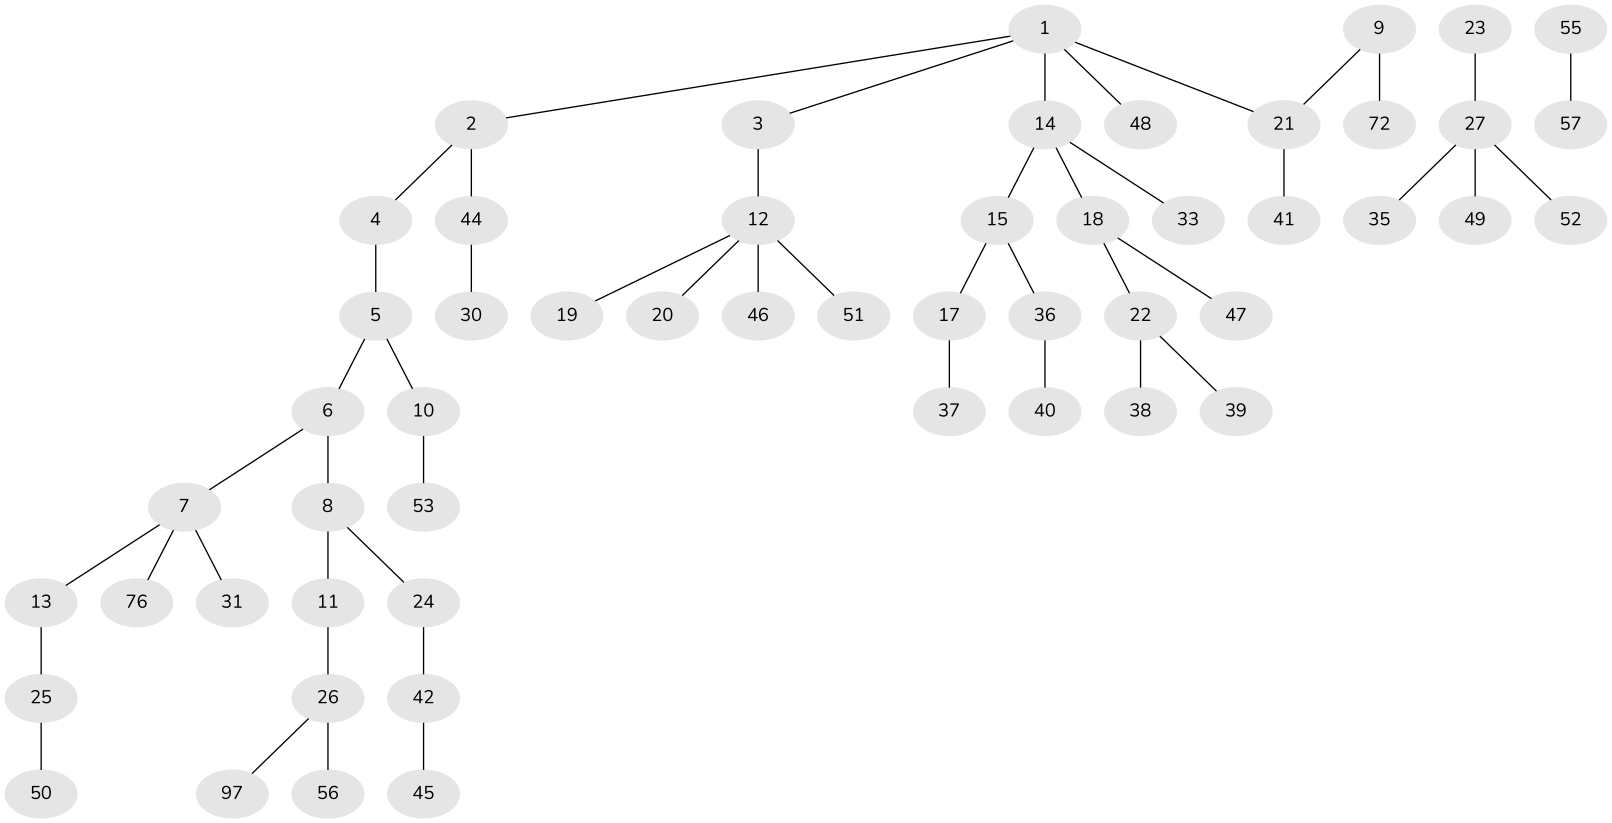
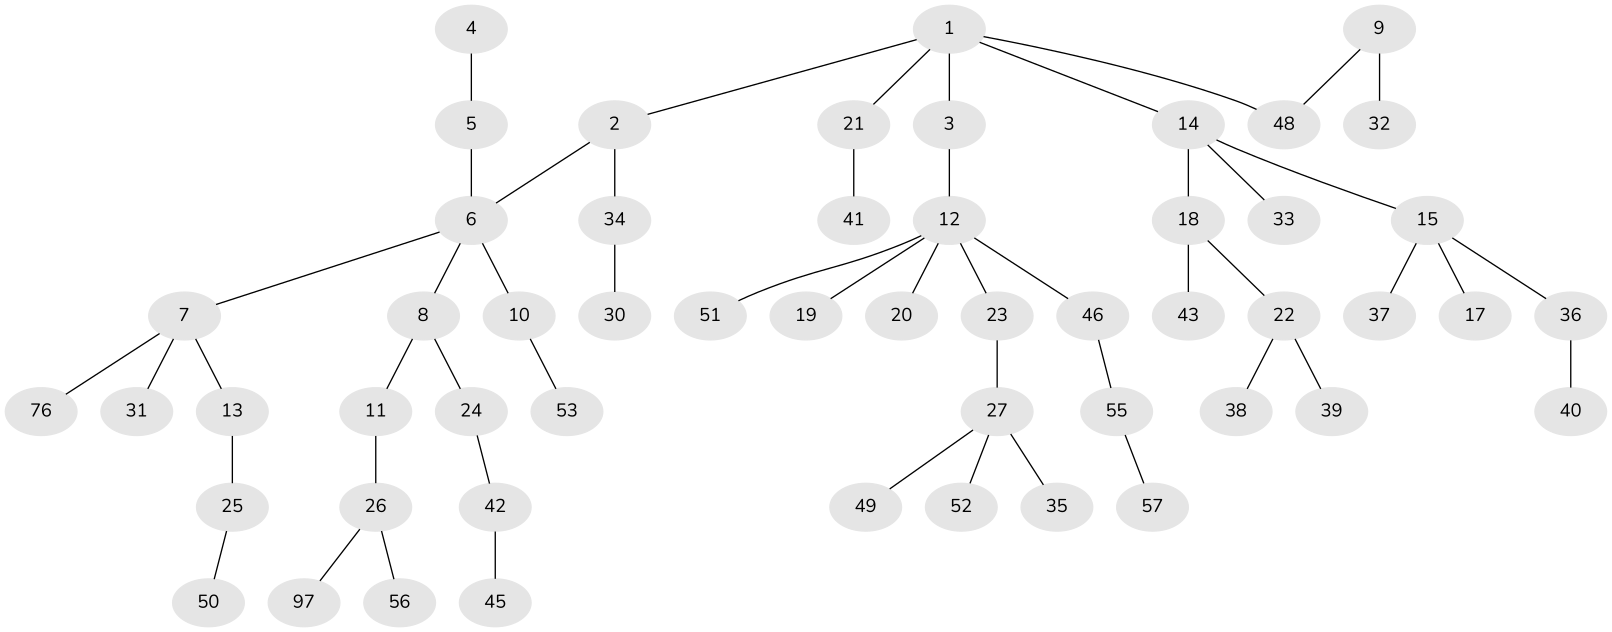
edge "9" -- "21": now "9" -- "48"
node "72": label "72" -> "32"
edge "2" -- "4": now "2" -- "6"
node "44": label "44" -> "34"
edge "12" -- "23": added
node "47": label "47" -> "43"
edge "5" -- "10": now "6" -- "10"
edge "17" -- "37": now "15" -- "37"
edge "46" -- "55": added
